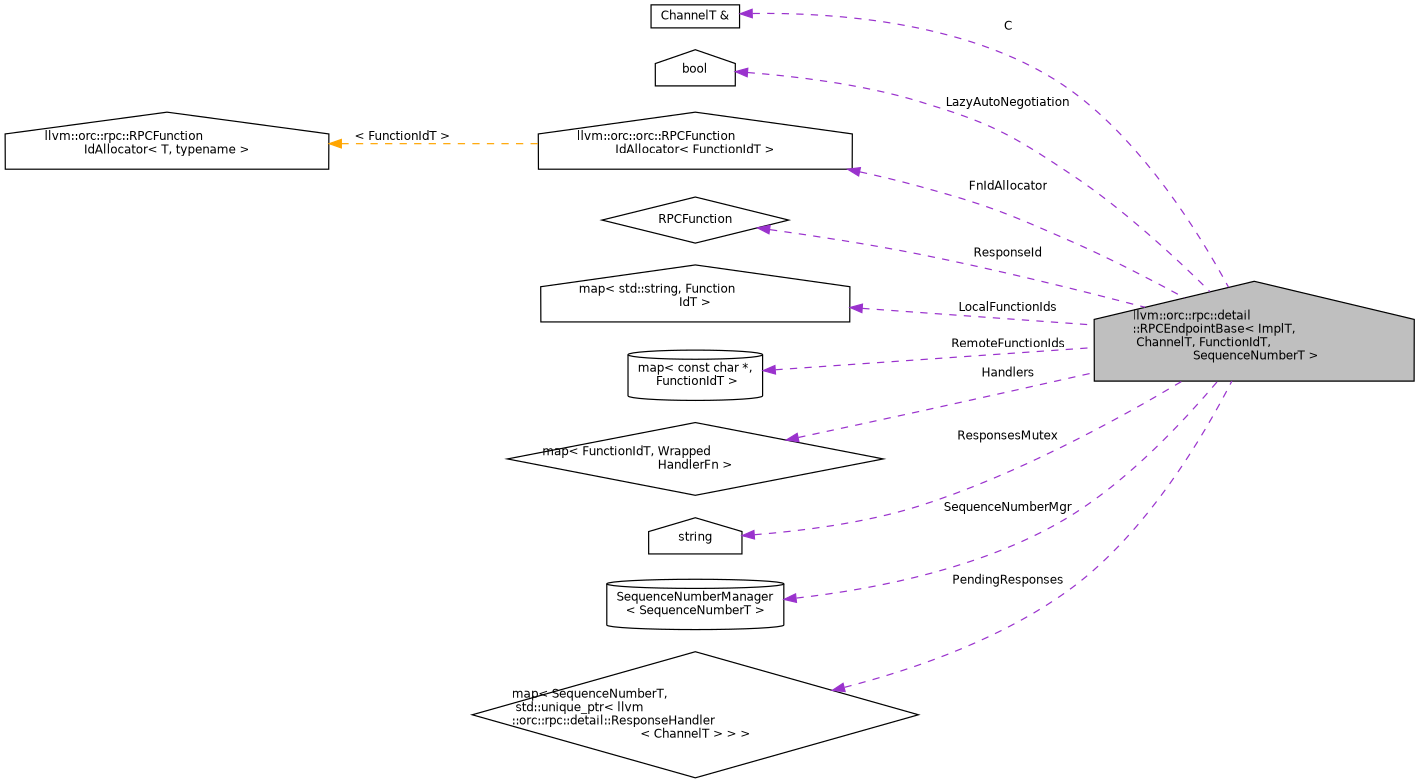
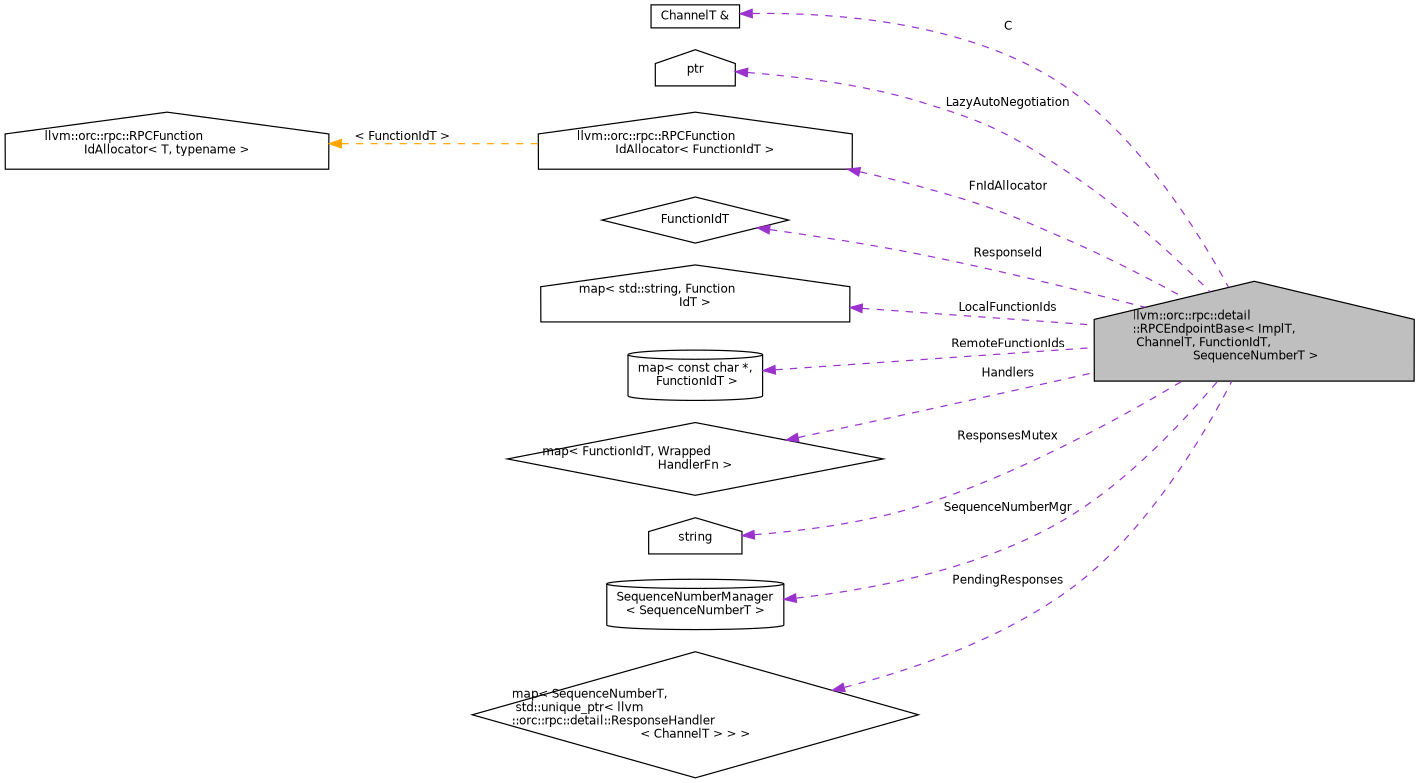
node "bool": label "bool" -> "ptr"
node "llvm::orc::orc::RPCFunction IdAllocator< FunctionIdT >": label "llvm::orc::orc::RPCFunction IdAllocator< FunctionIdT >" -> "llvm::orc::rpc::RPCFunction IdAllocator< FunctionIdT >"
node "RPCFunction": label "RPCFunction" -> "FunctionIdT"
